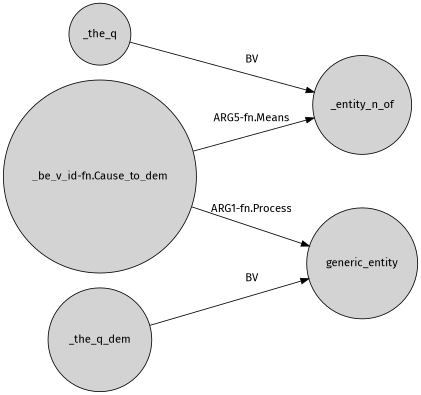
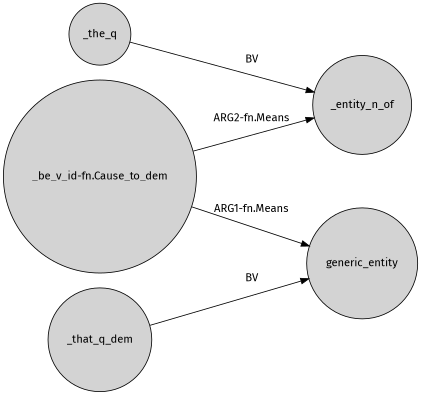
edge "_be_v_id-fn.Cause_to_dem" -> "_entity_n_of": label "ARG5-fn.Means" -> "ARG2-fn.Means"
edge "_be_v_id-fn.Cause_to_dem" -> "generic_entity": label "ARG1-fn.Process" -> "ARG1-fn.Means"
node "_the_q_dem": label "_the_q_dem" -> "_that_q_dem"
